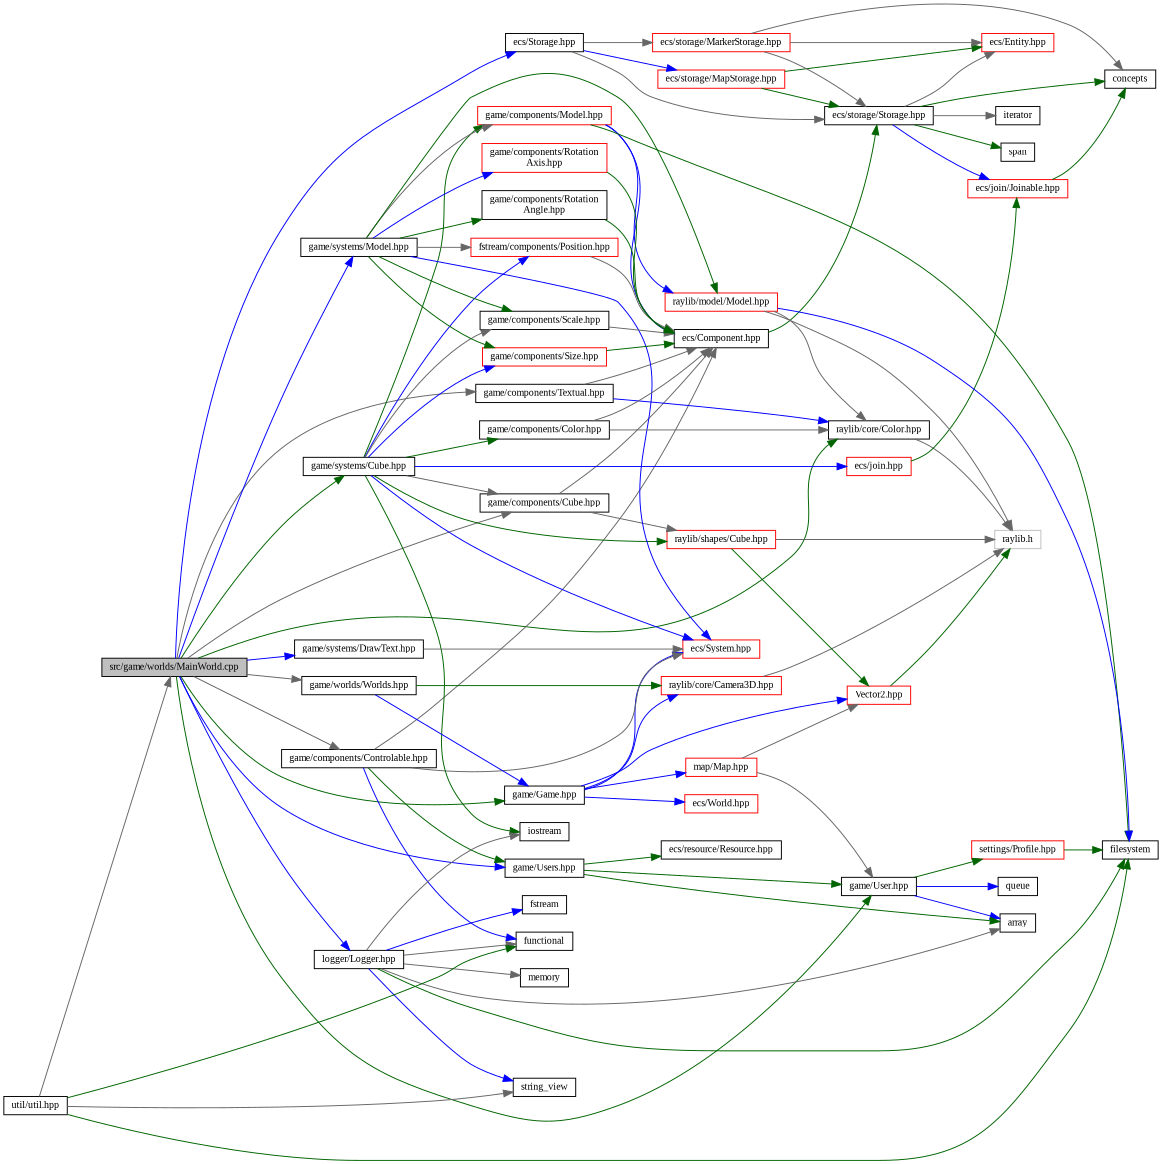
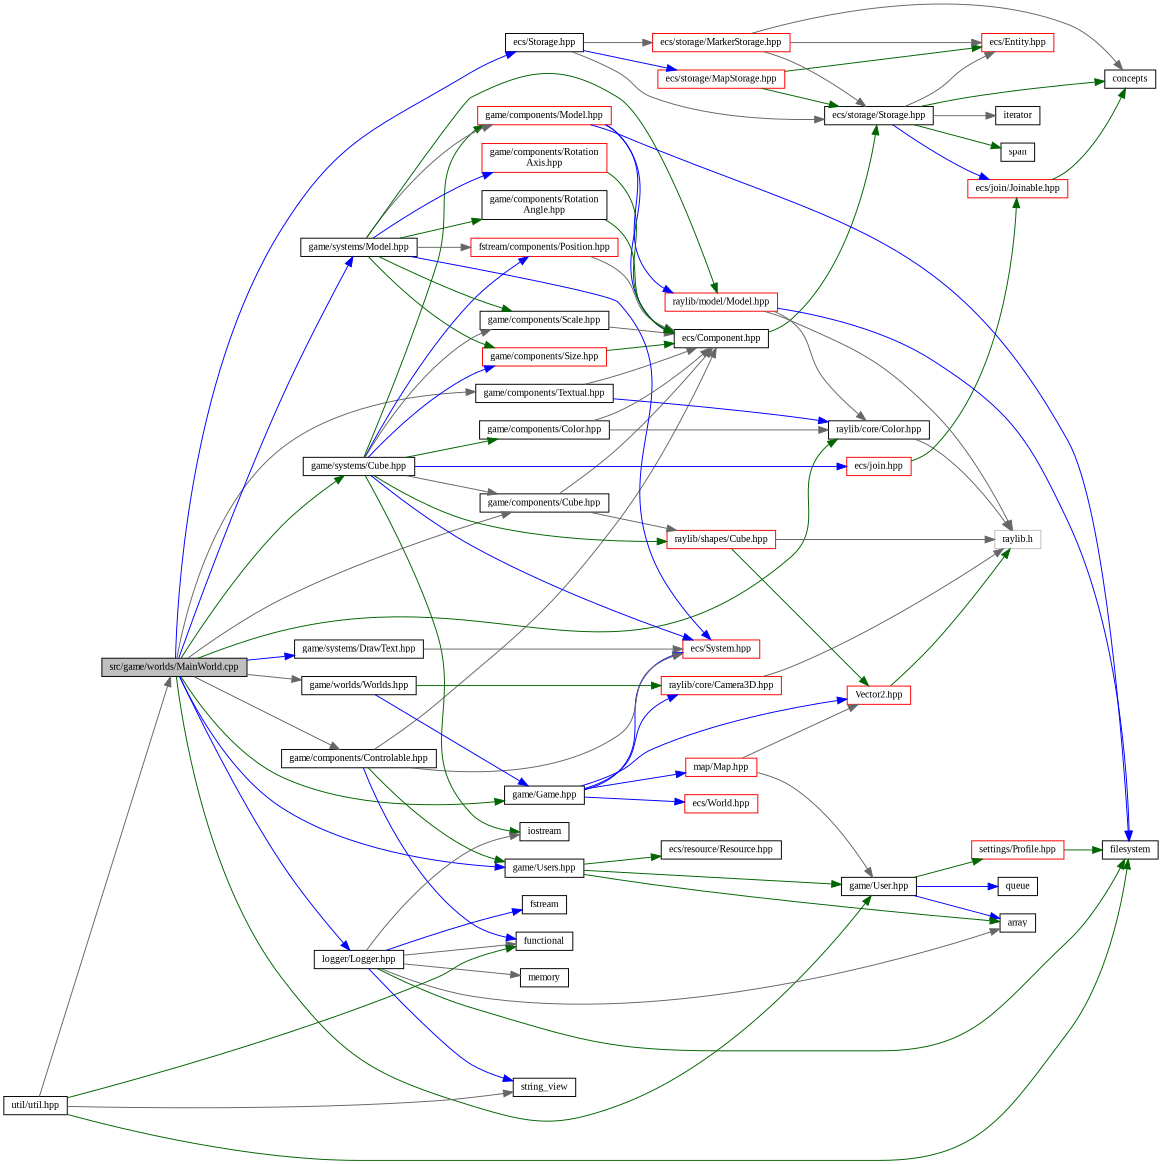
edge "game/components/Model.hpp" -> "filesystem": color darkgreen -> blue
